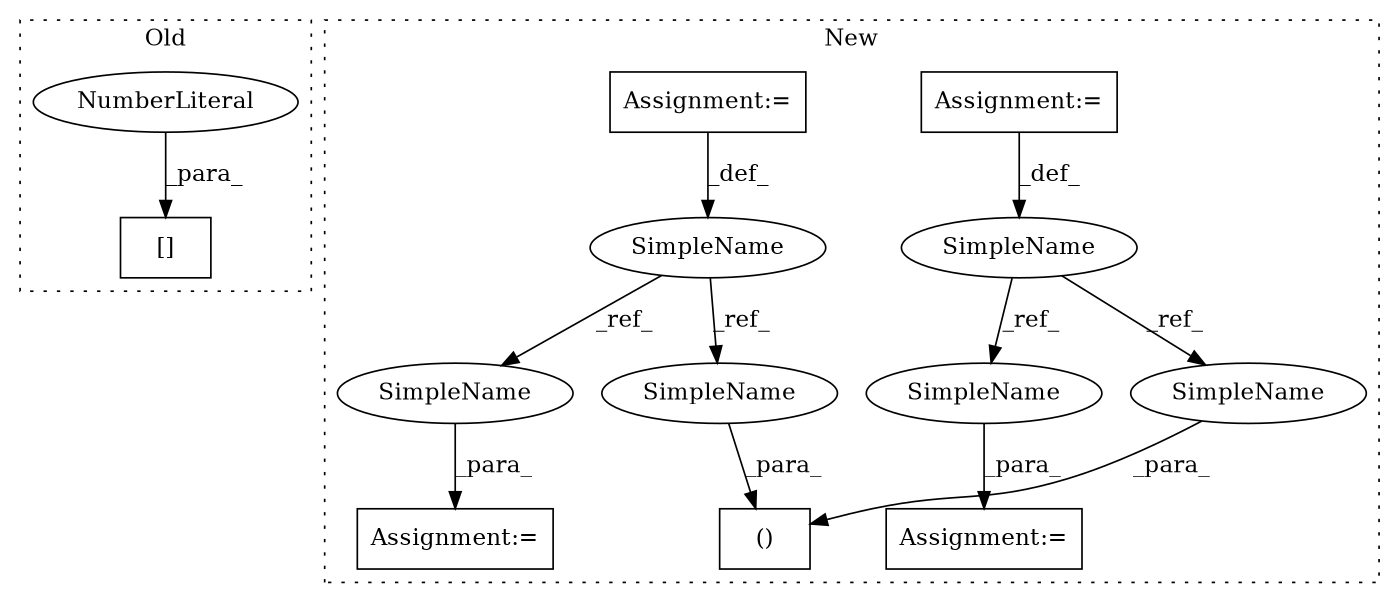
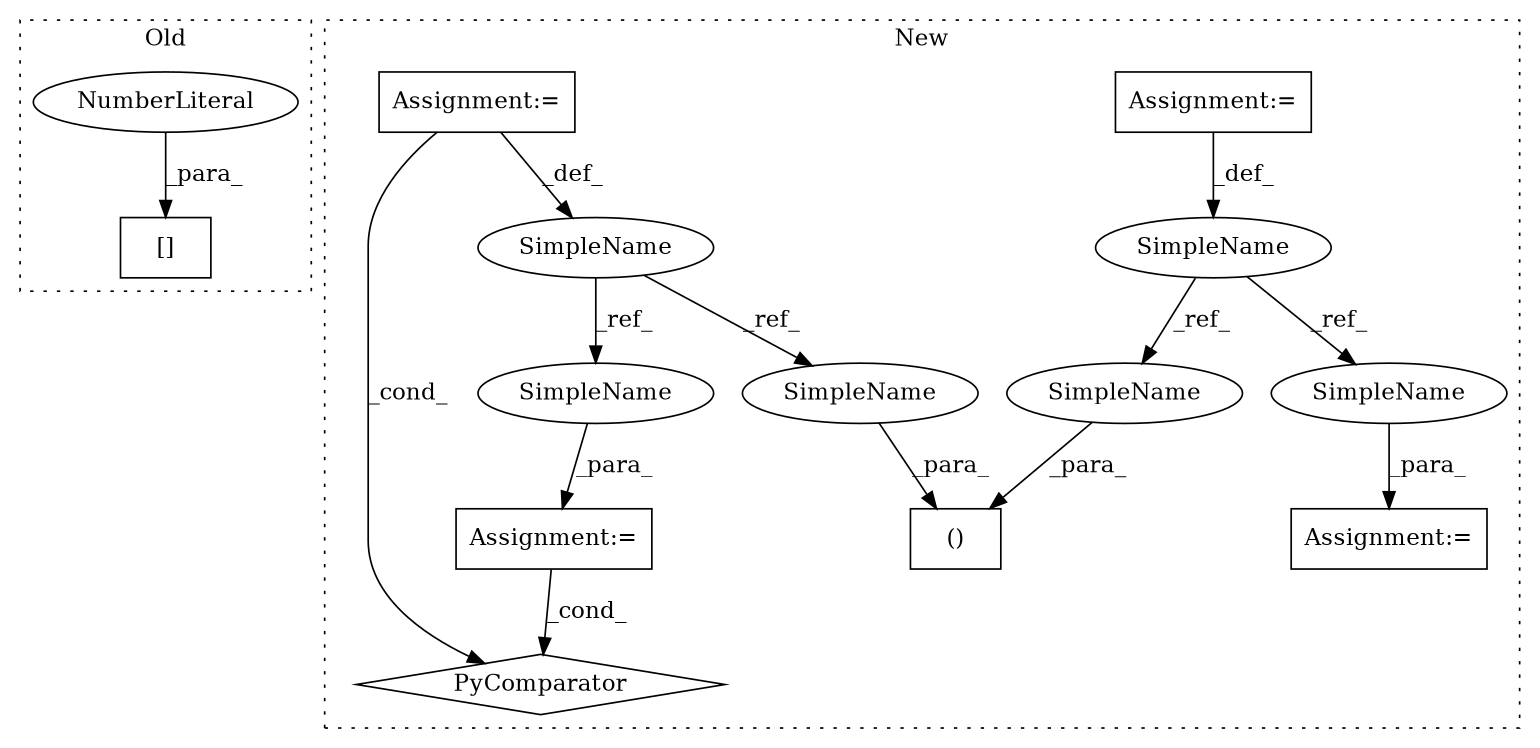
node "PyComparator": added
